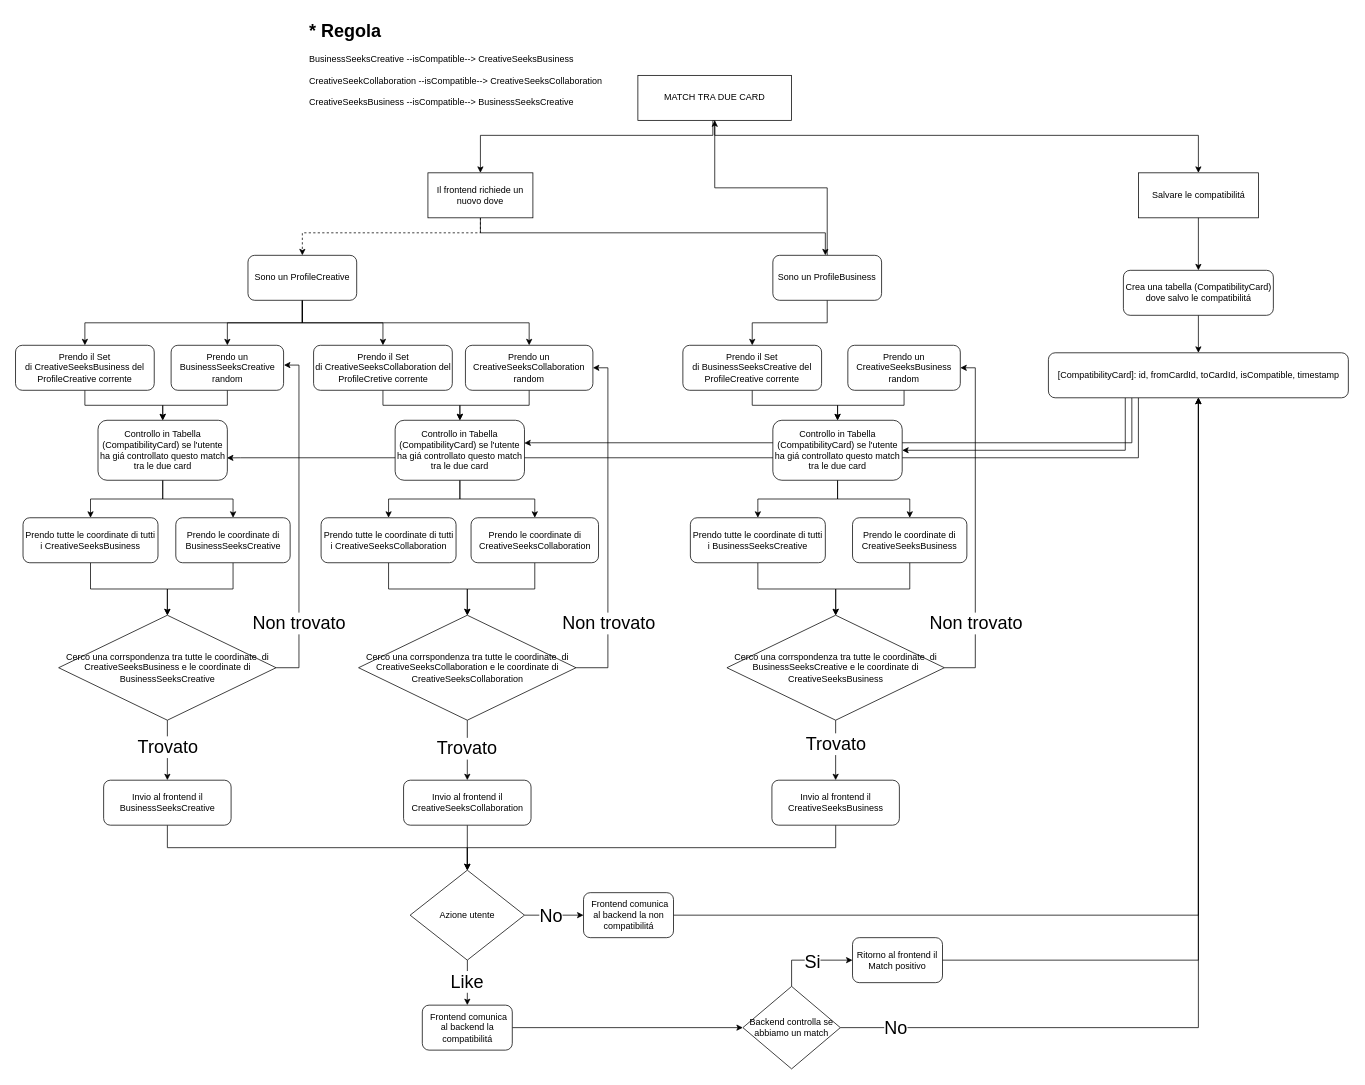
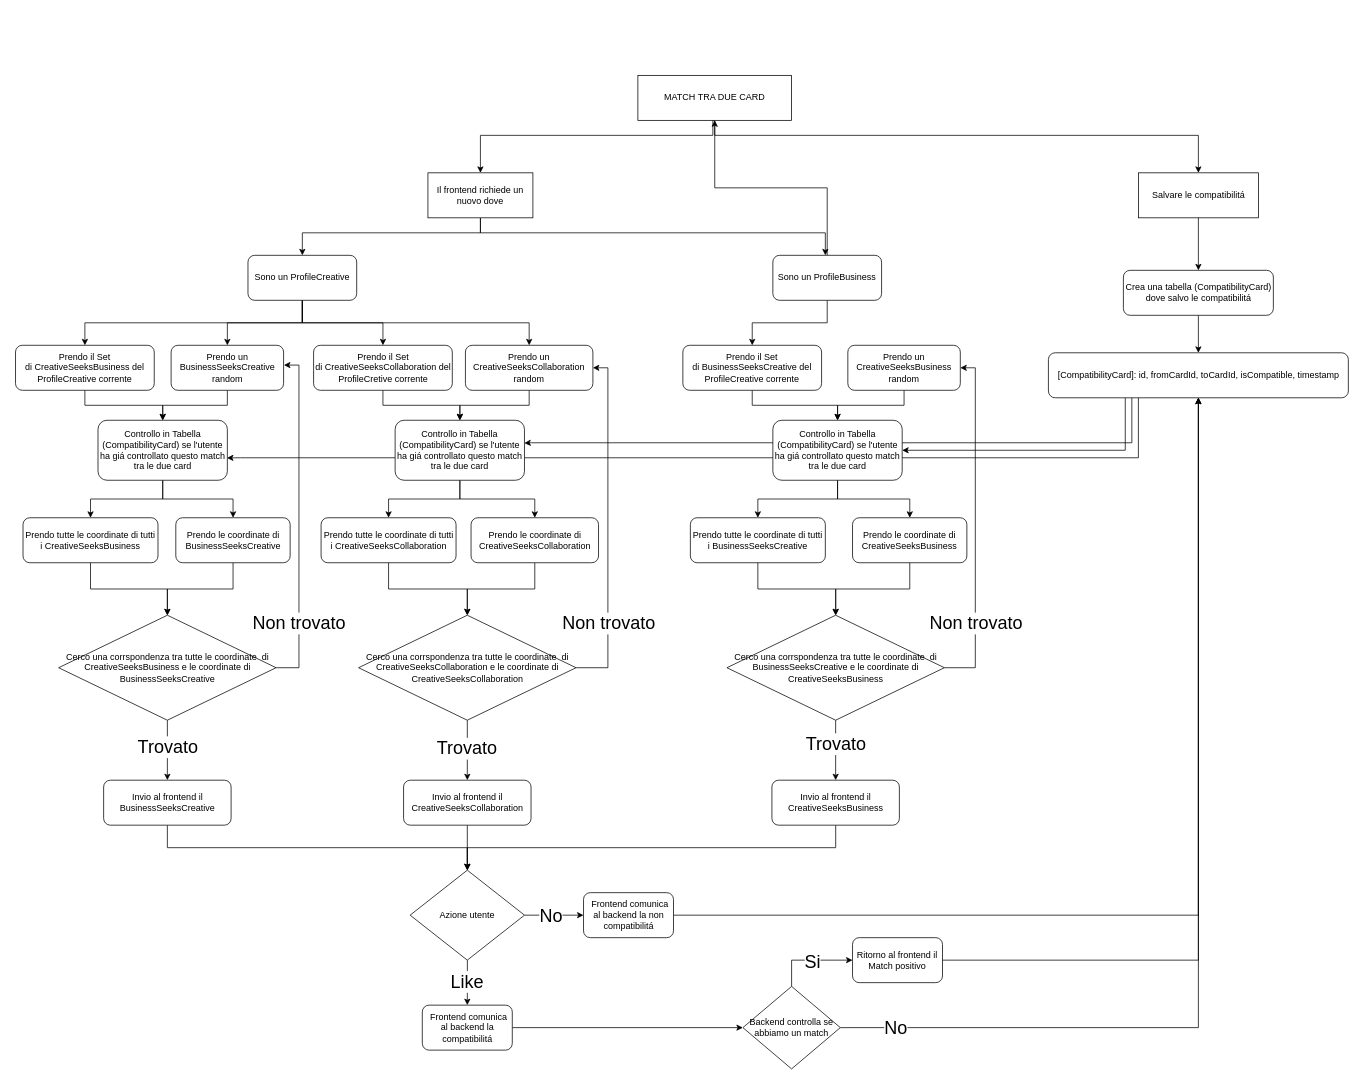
node "* Regola BusinessSeeksCreative --isCompatible--> CreativeSeeksBusiness CreativeSeekCollaboration --isCompatible--> CreativeSeeksCollaboration CreativeSeeksBusiness --isCompatible--> BusinessSeeksCreative": removed
edge "Il frontend richiede un nuovo dove" -> "Sono un ProfileCreative": style dashed -> solid
